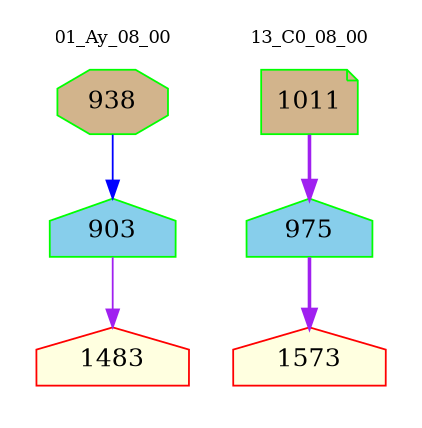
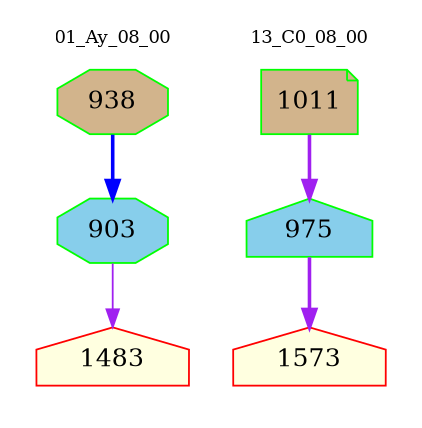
edge "938" -> "903": style solid -> bold
node "903": shape house -> octagon
